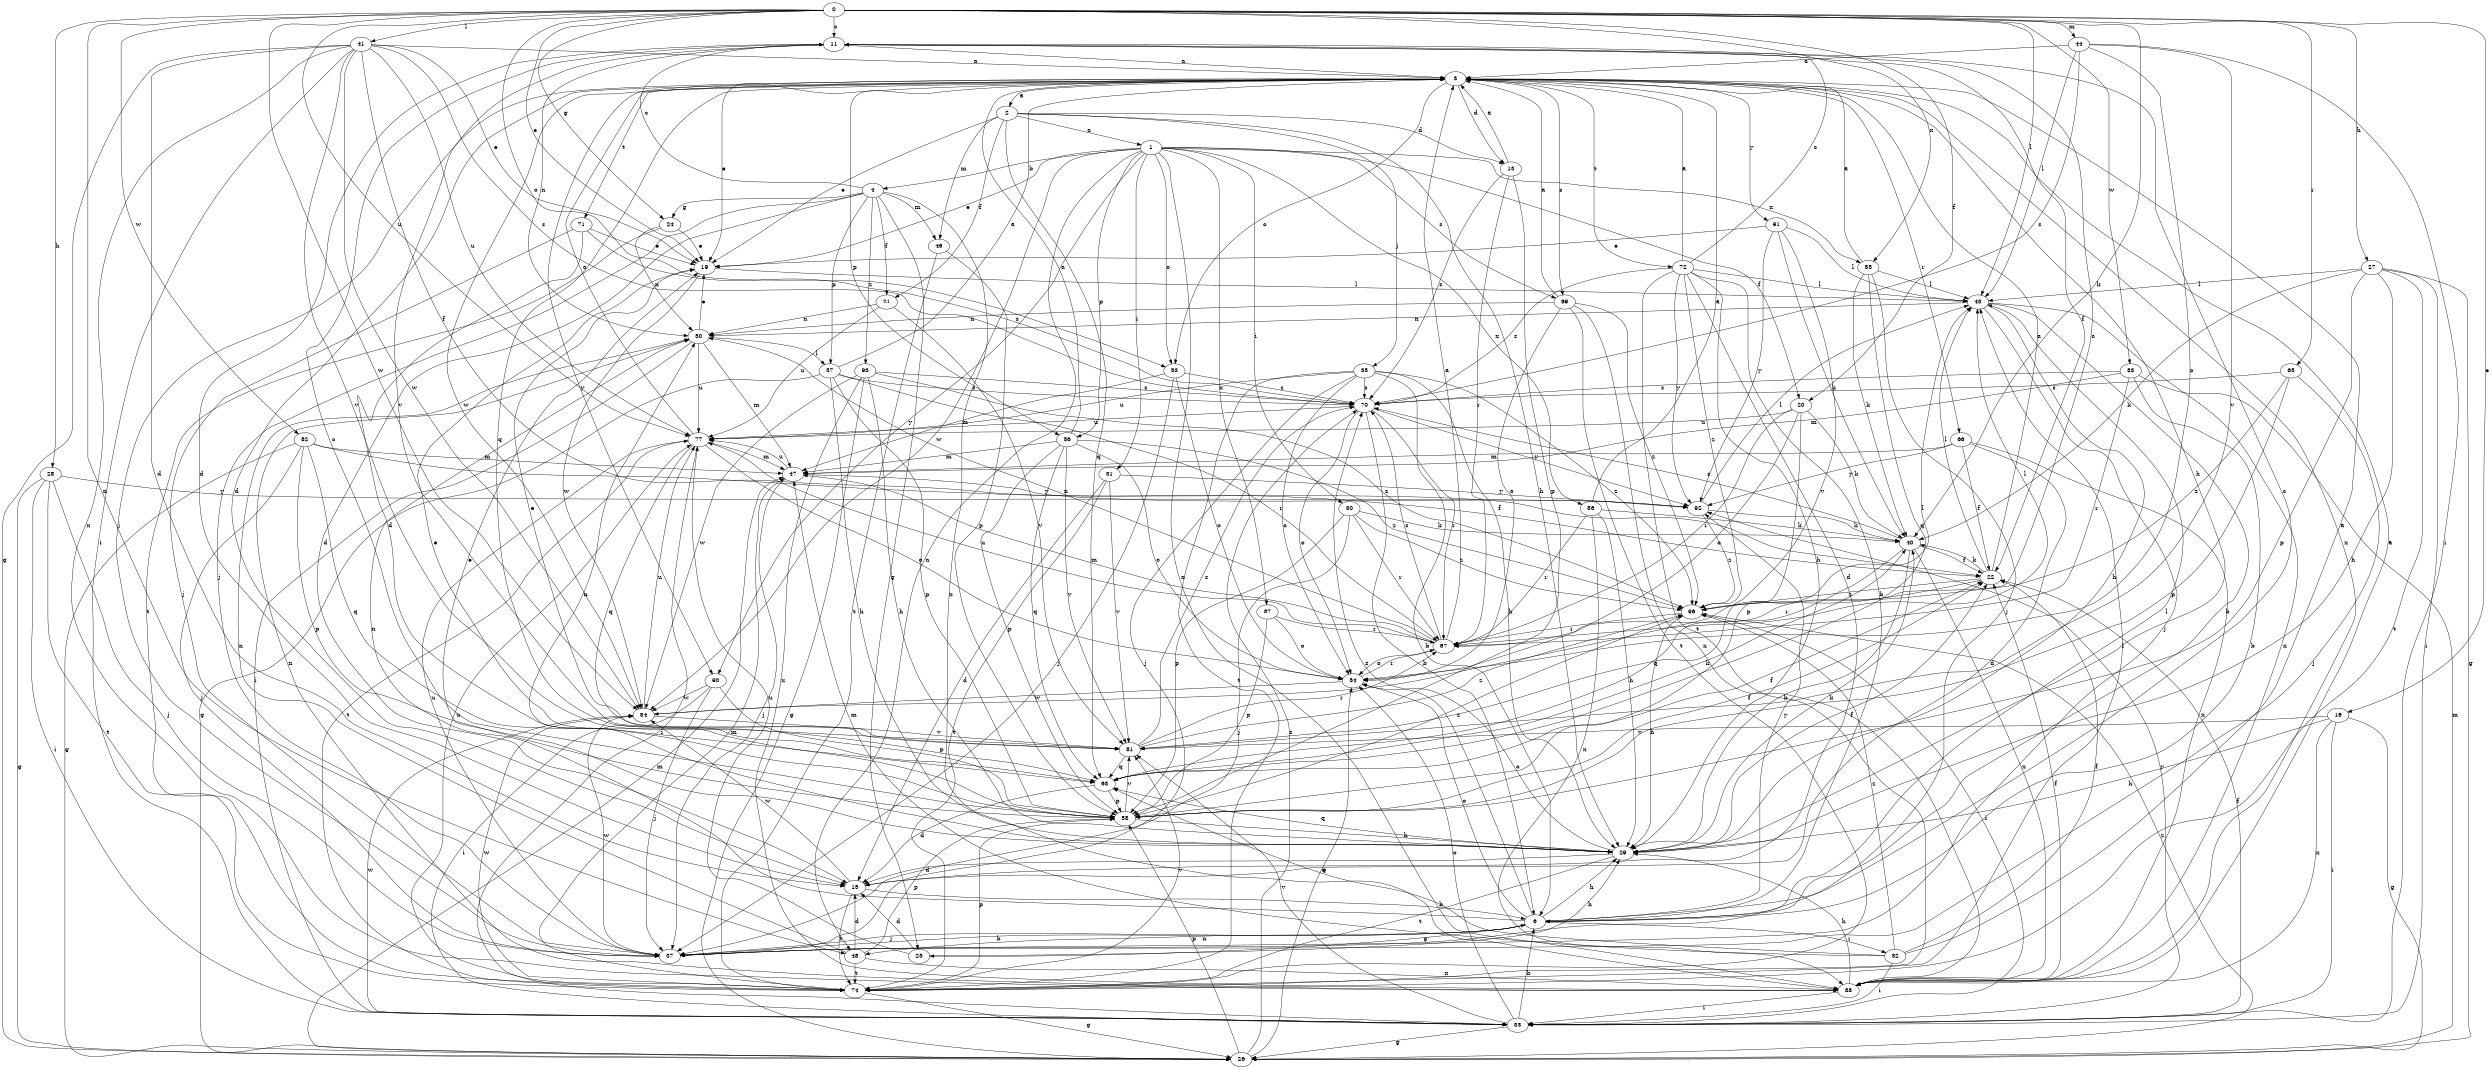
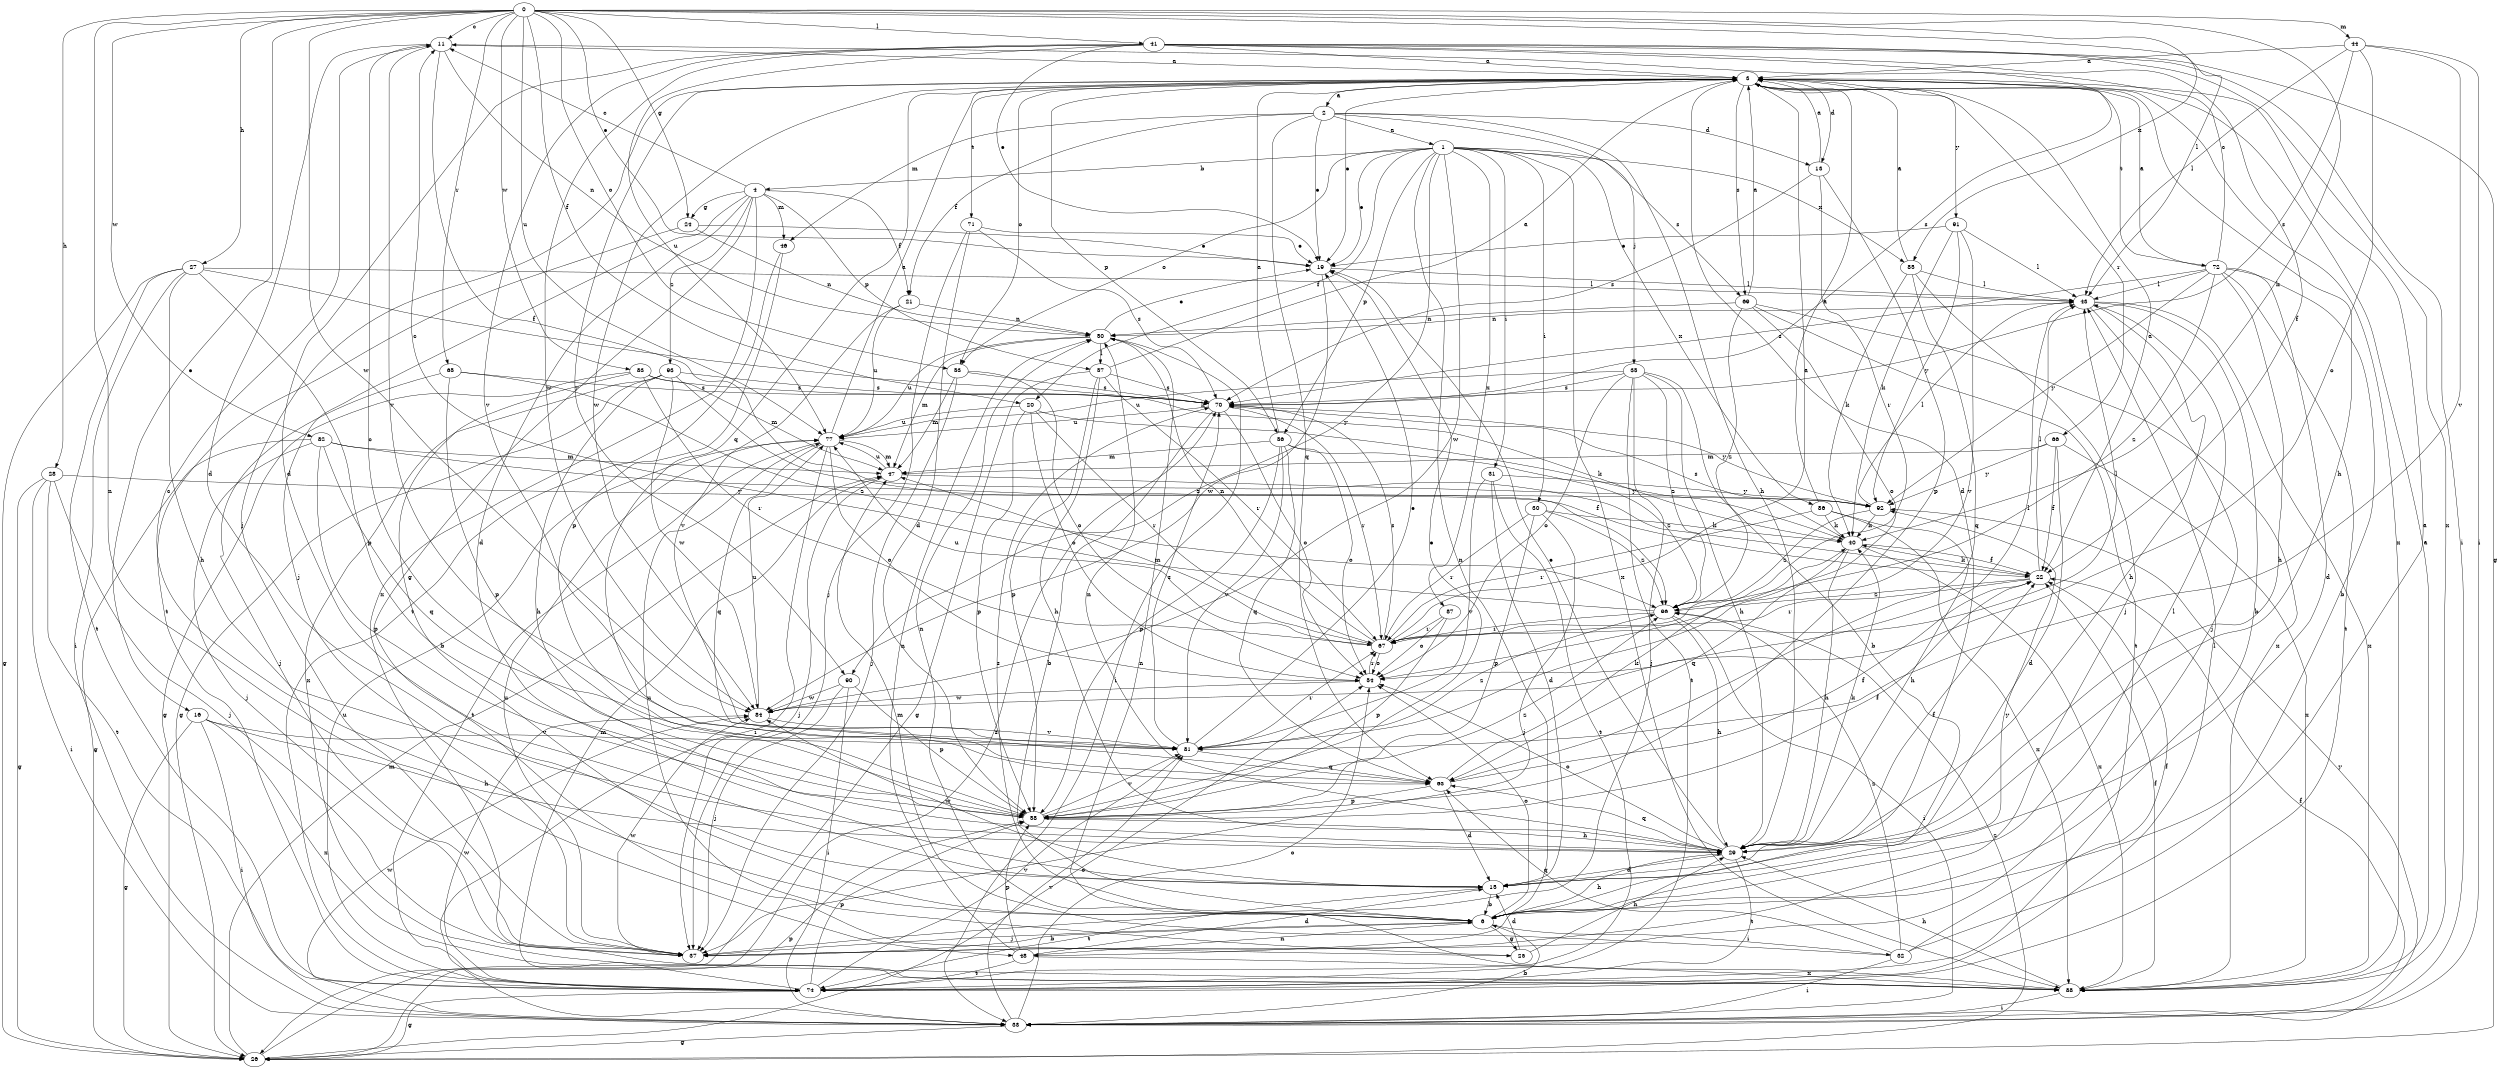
edge "22" -> "3": reversed
edge "83" -> "26": label "m" -> "g"
